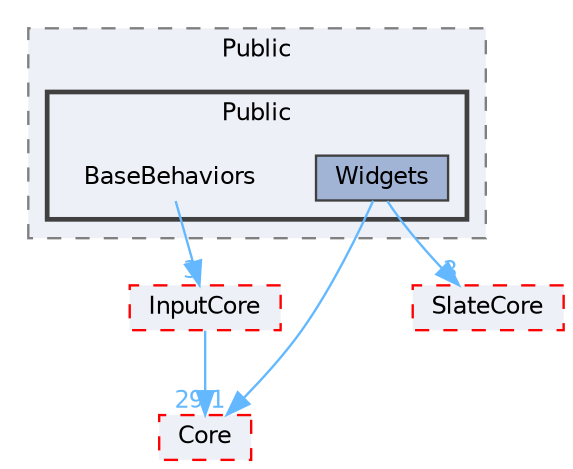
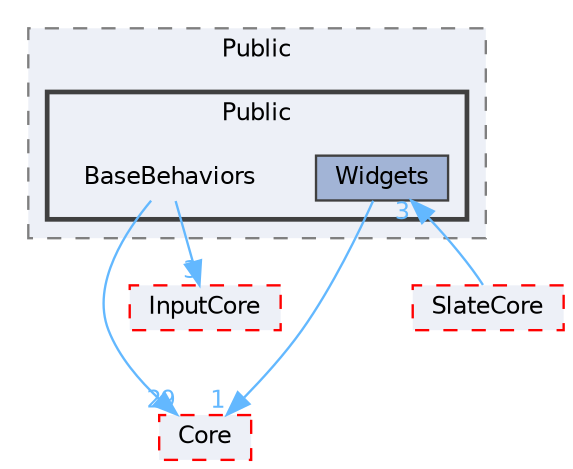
edge "Widgets" -> "SlateCore": reversed
edge "InputCore" -> "Core": now "BaseBehaviors" -> "Core"
